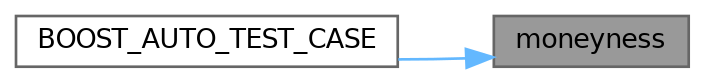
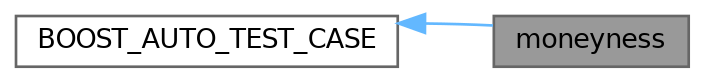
edge "BOOST_AUTO_TEST_CASE" -> "moneyness": reversed
